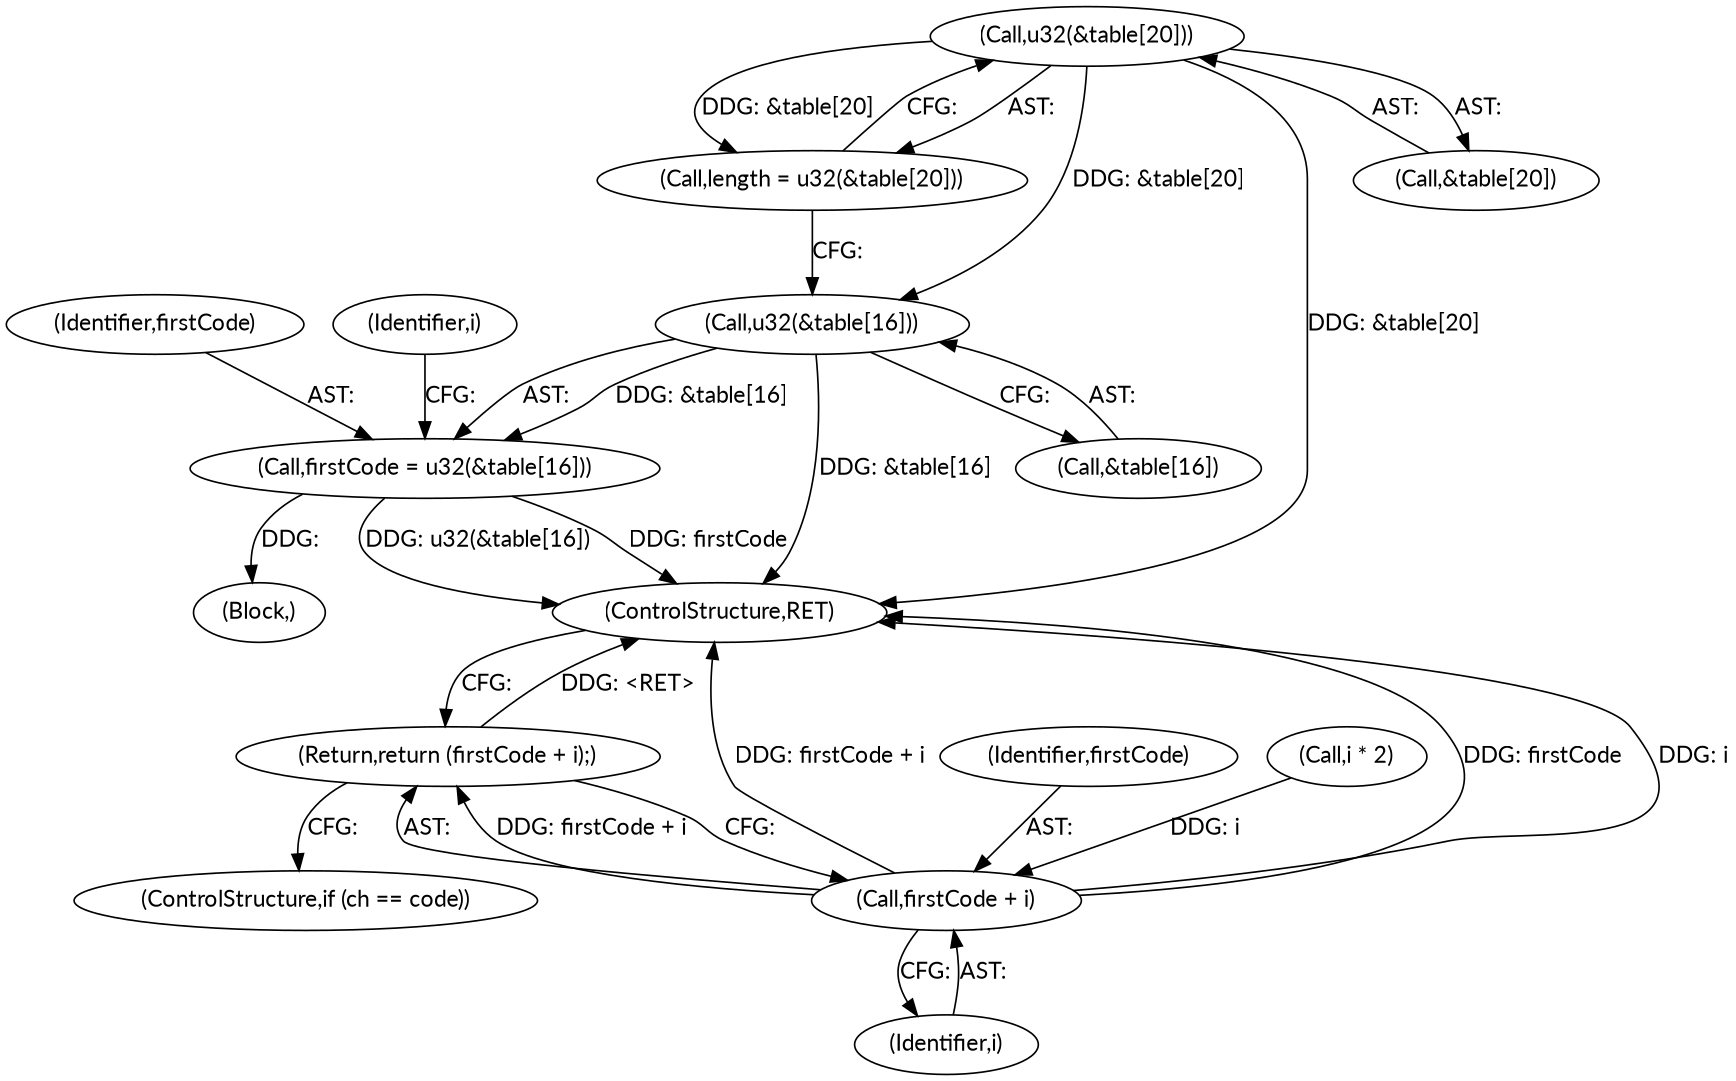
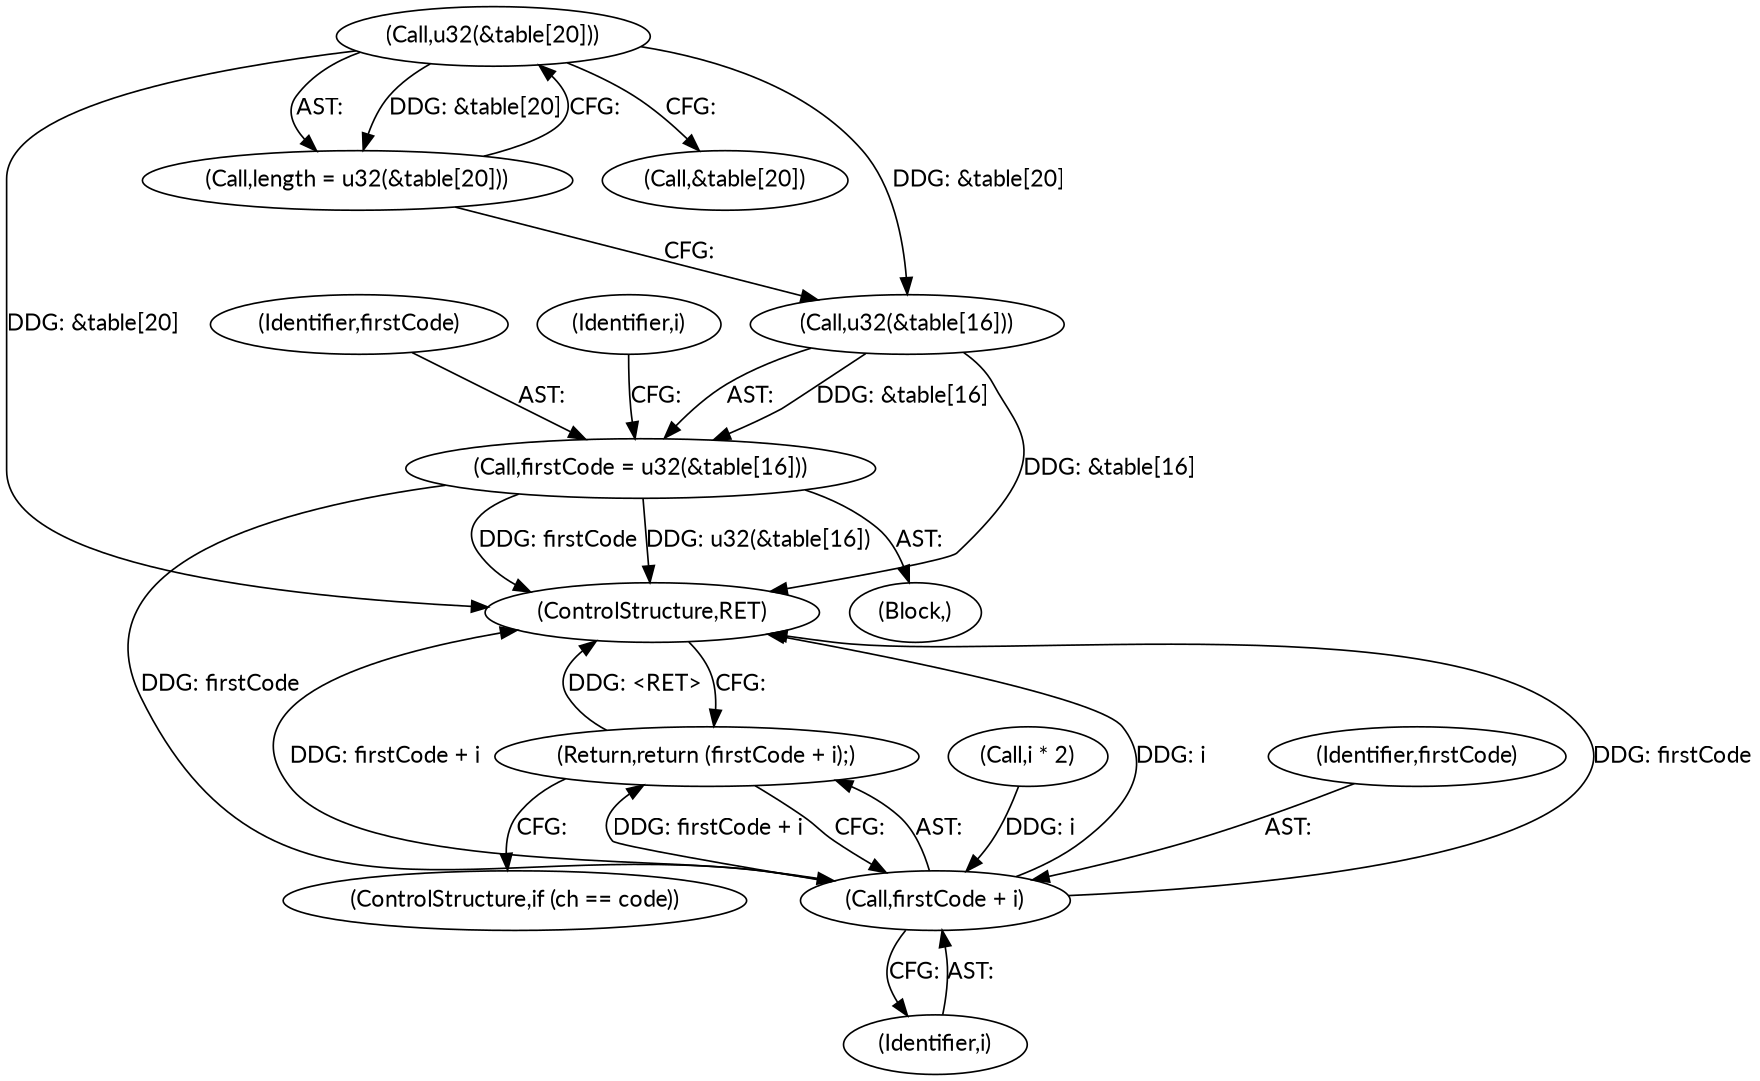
edge "(Call,&table[20])" -> "(Call,u32(&table[20]))": removed, label "AST:"
edge "(Call,u32(&table[20]))" -> "(Call,&table[20])": label "AST: " -> "CFG: "
node "(Call,&table[16])": removed
edge "(Call,firstCode = u32(&table[16]))" -> "(Block,)": label "DDG: " -> "AST: "
edge "(Call,firstCode = u32(&table[16]))" -> "(Call,firstCode + i)": added, label "DDG: firstCode"
